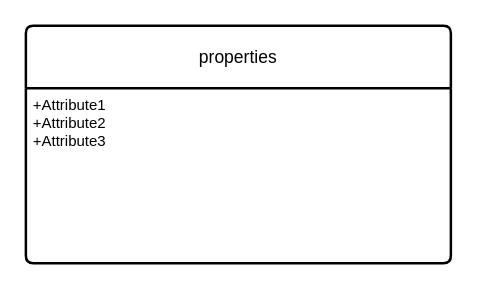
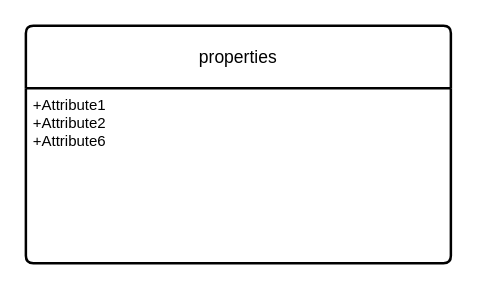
node "+Attribute1 +Attribute2 +Attribute3": label "+Attribute1 +Attribute2 +Attribute3" -> "+Attribute1 +Attribute2 +Attribute6"
